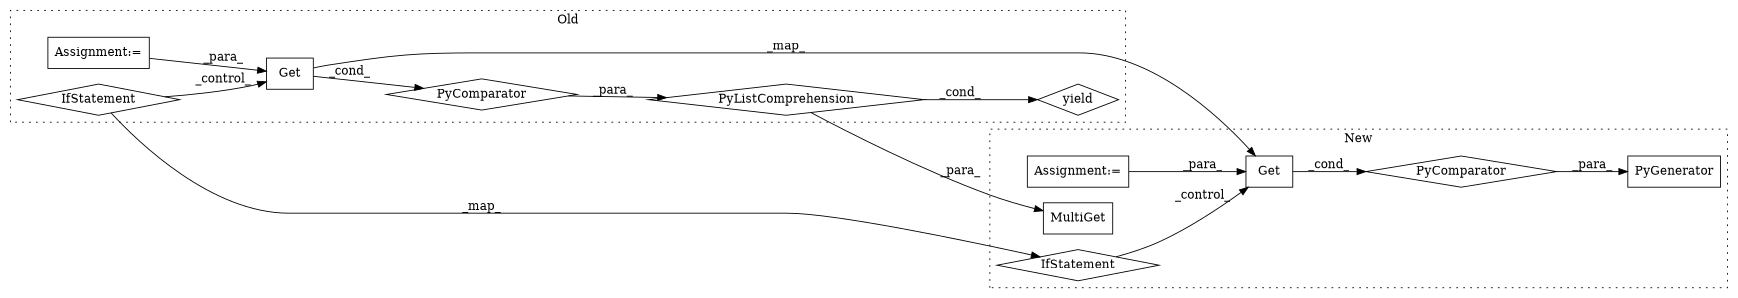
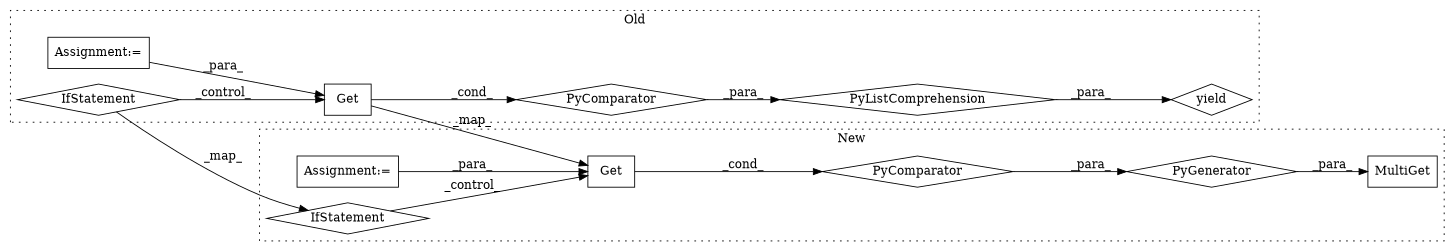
edge "PyListComprehension" -> "yield": label "_cond_" -> "_para_"
edge "PyListComprehension" -> "MultiGet": now "PyGenerator" -> "MultiGet"
node "PyGenerator": shape box -> diamond
